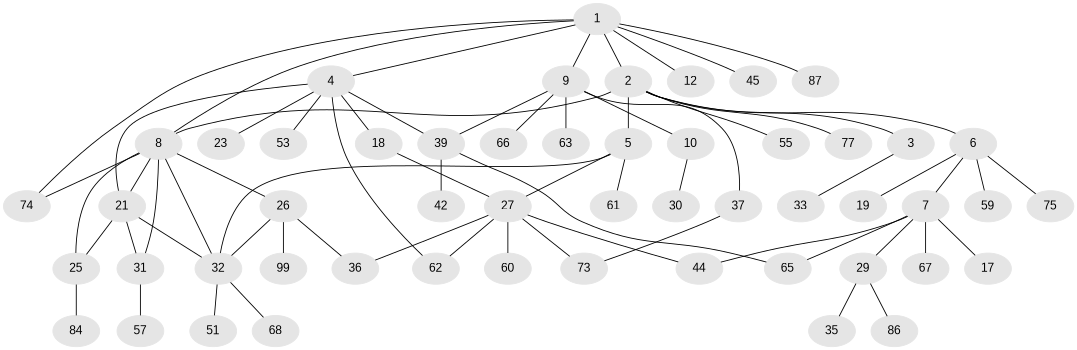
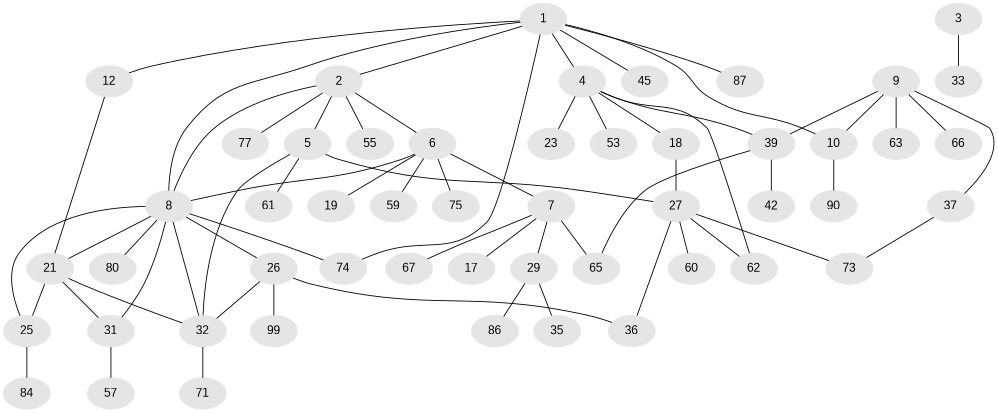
edge "1" -- "9": now "1" -- "10"
edge "4" -- "21": now "12" -- "21"
edge "2" -- "3": removed
edge "6" -- "8": added
node "30": label "30" -> "90"
node "80": added
node "44": removed
node "51": label "51" -> "71"
node "68": removed
